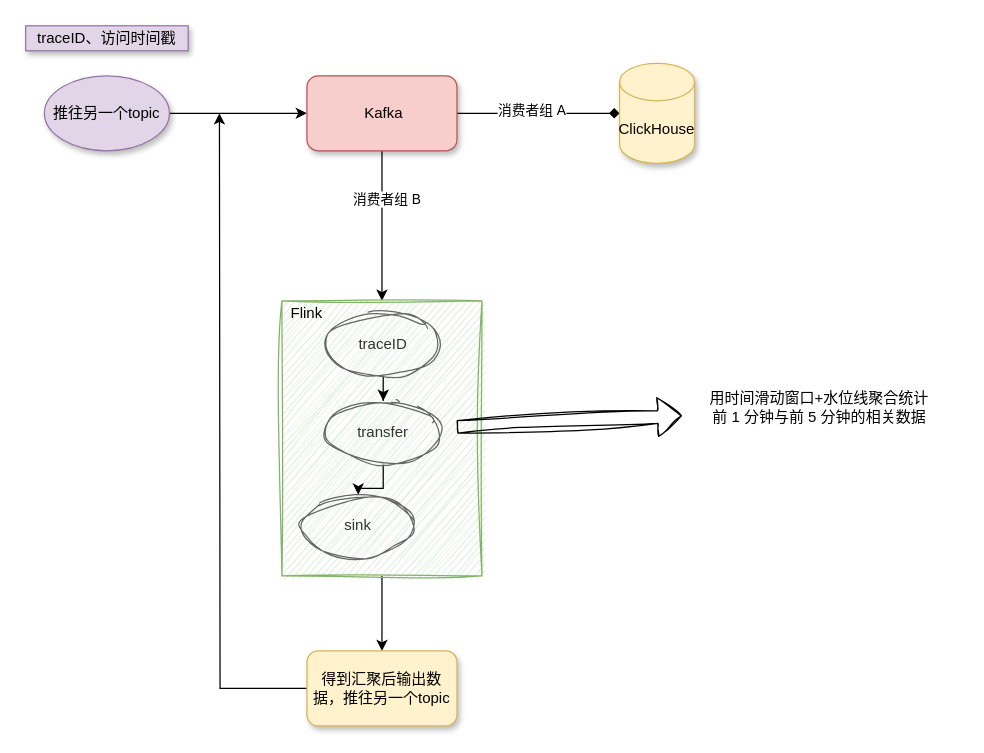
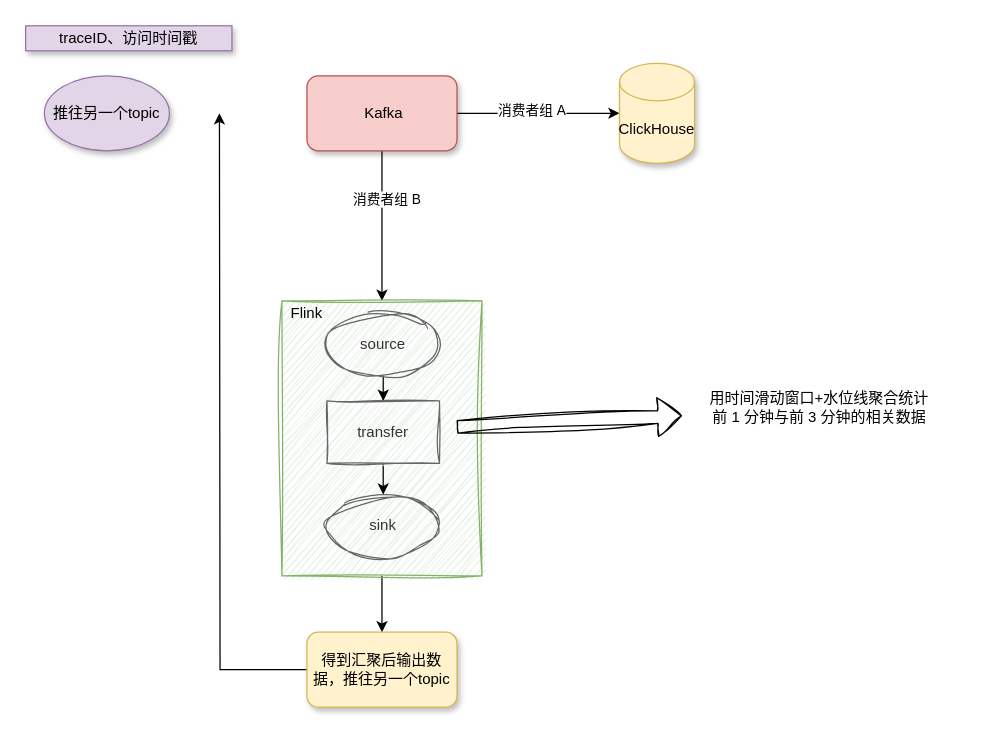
node "traceID、访问时间戳": size 163x25 -> 206x25
edge "推往另一个topic" -> "Kafka": removed
edge "Kafka" -> "ClickHouse": arrowhead diamond -> classic
node "traceID": label "traceID" -> "source"
node "用时间滑动窗口+水位线聚合统计 前 1 分钟与前 5 分钟的相关数据": label "用时间滑动窗口+水位线聚合统计 前 1 分钟与前 5 分钟的相关数据" -> "用时间滑动窗口+水位线聚合统计 前 1 分钟与前 3 分钟的相关数据"
node "transfer": shape ellipse -> rectangle
node "sink": moved (358, 526) -> (383, 526)
node "得到汇聚后输出数据，推往另一个topic": moved (382, 688) -> (382, 669)
